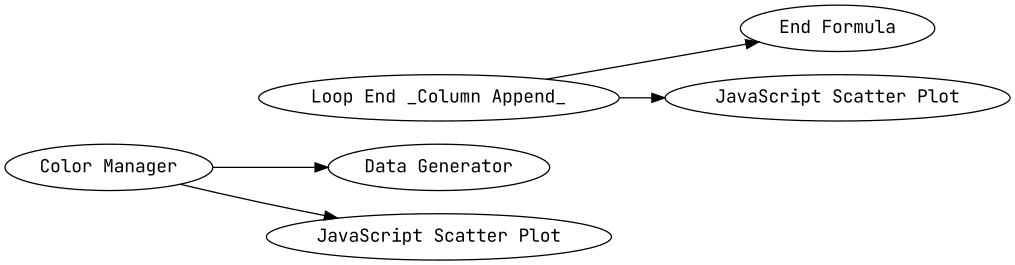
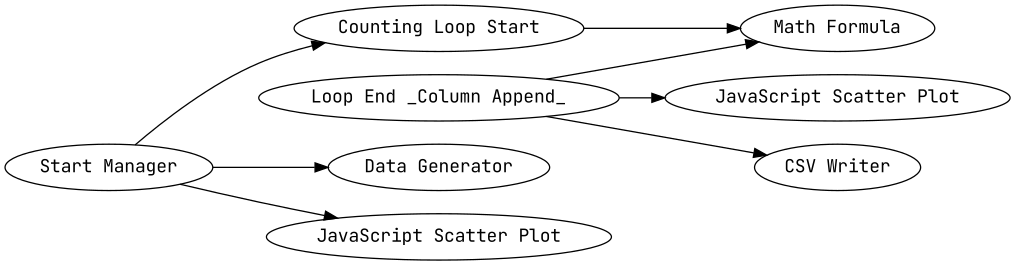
node "Counting Loop Start": added
node "End Formula": label "End Formula" -> "Math Formula"
node "Color Manager": label "Color Manager" -> "Start Manager"
node "CSV Writer": added
